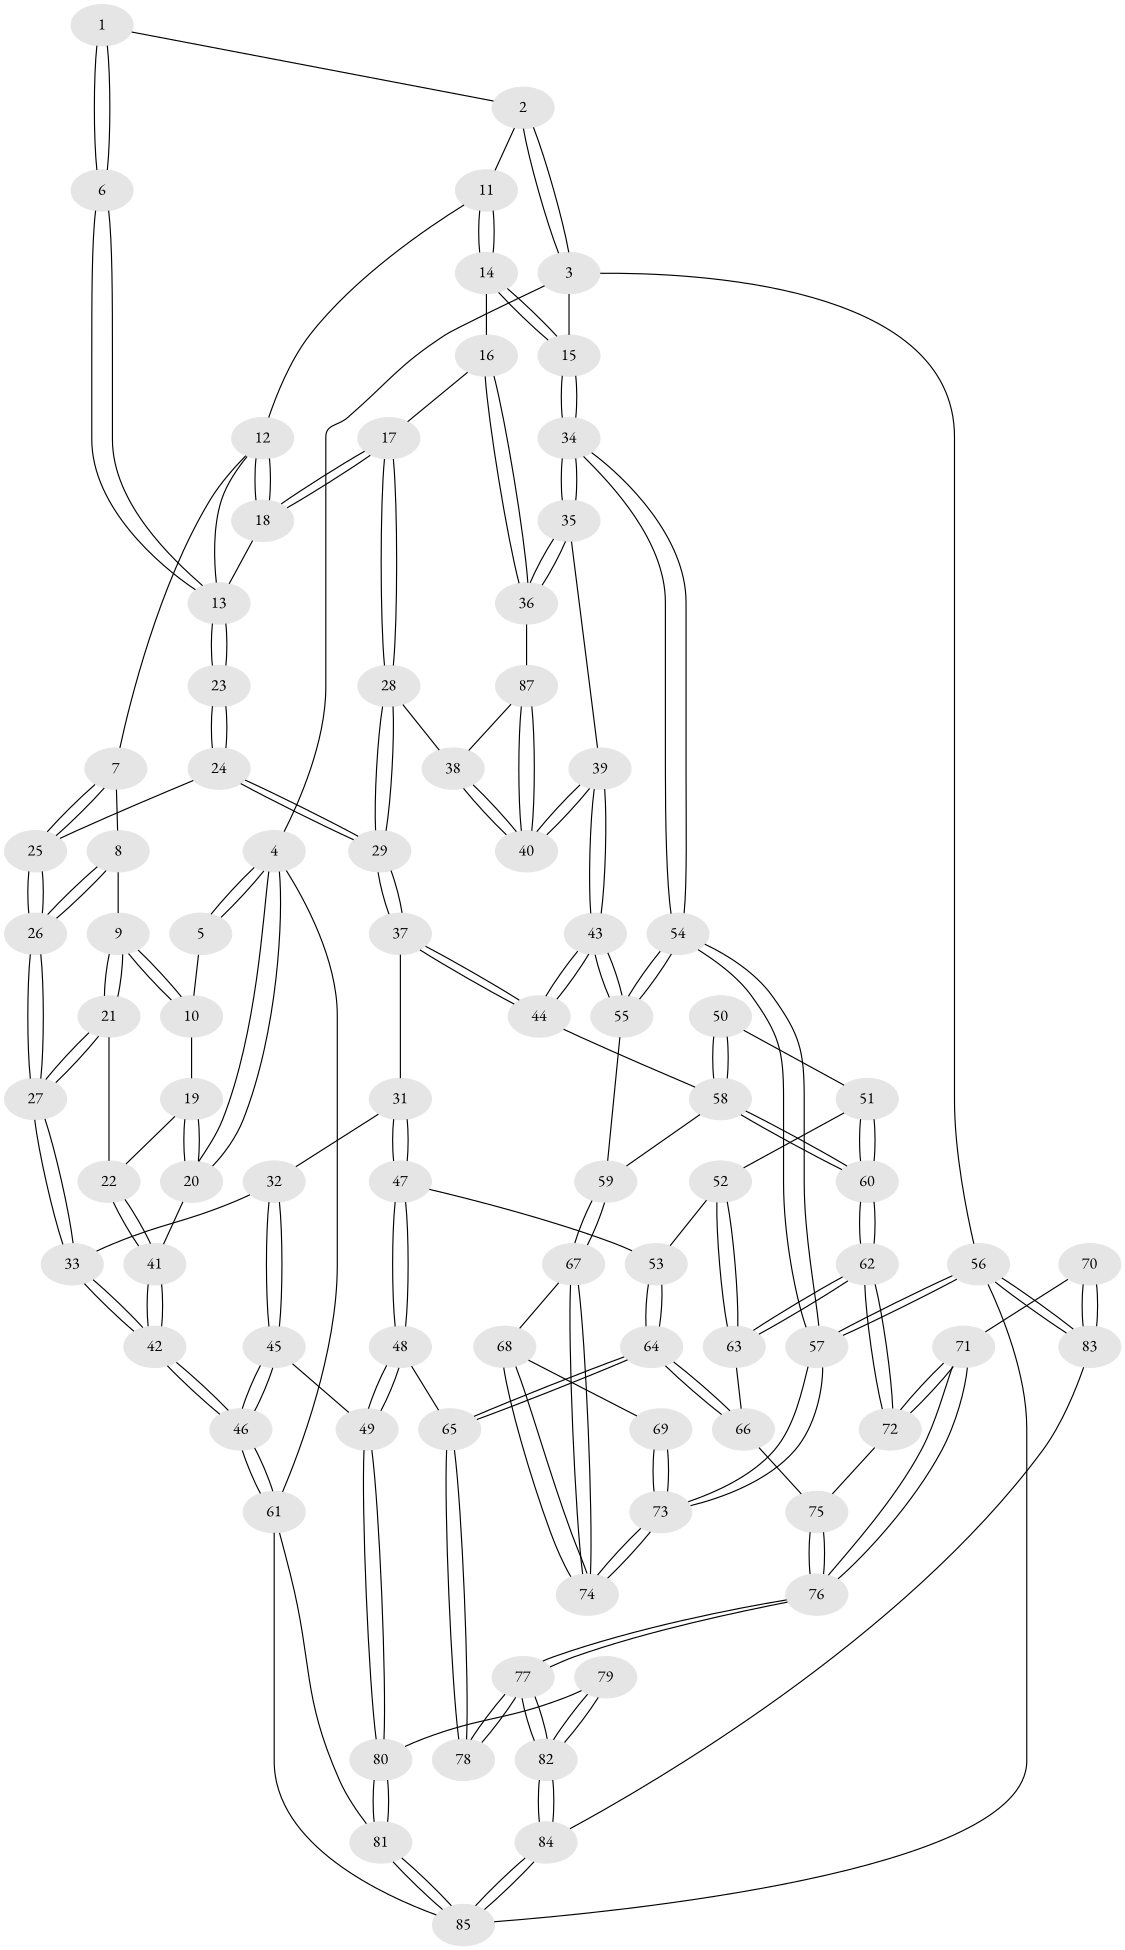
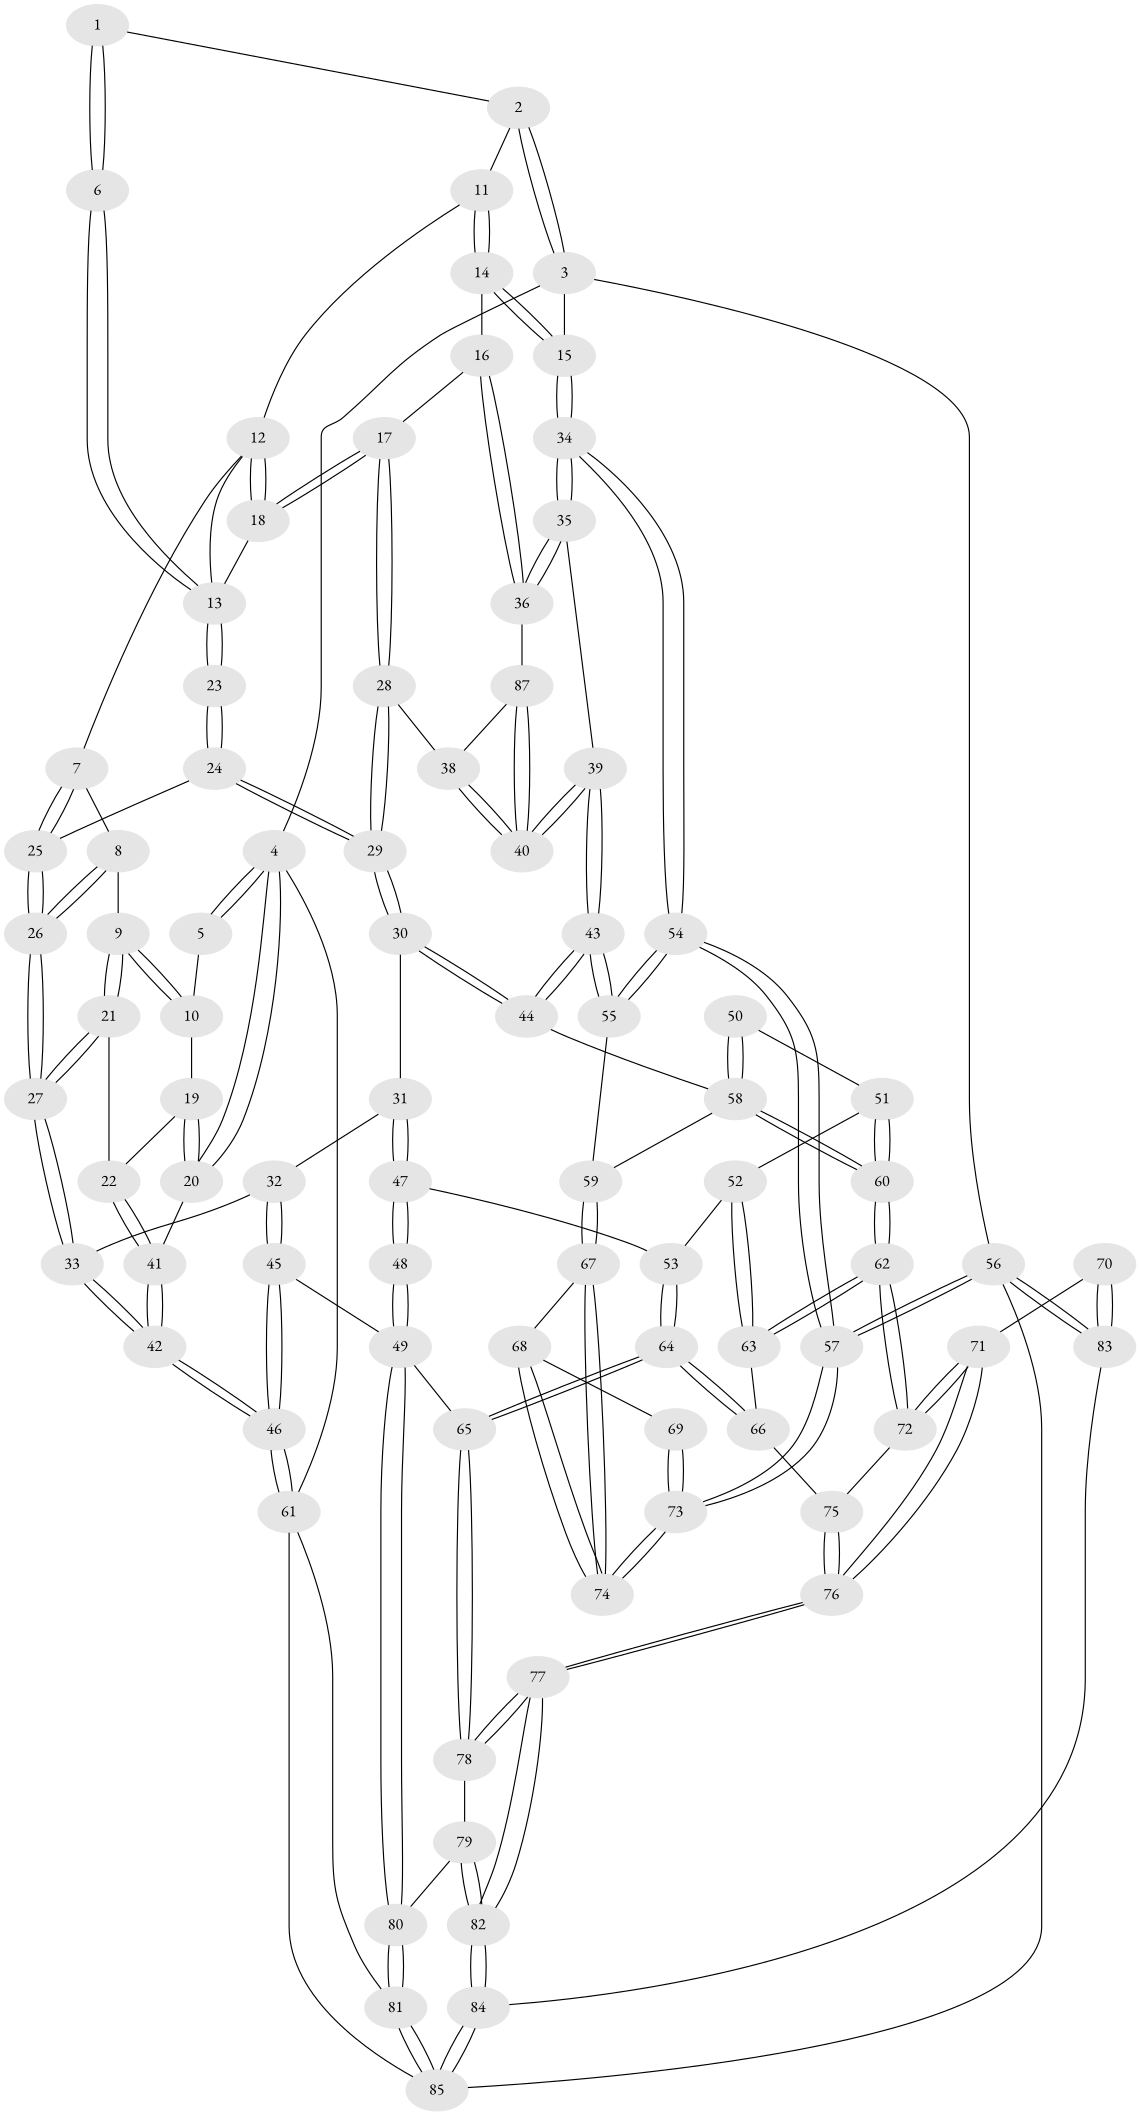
node "37": label "37" -> "30"
edge "48" -- "65": now "49" -- "65"
edge "78" -- "79": added
